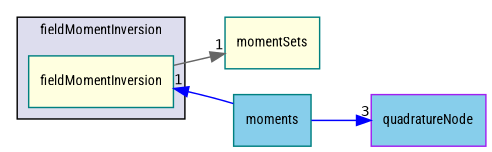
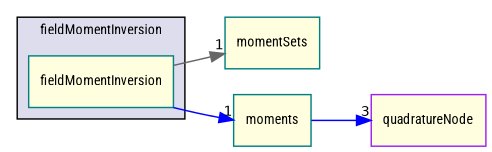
edge "moments" -> "fieldMomentInversion": reversed
node "moments": fillcolor skyblue -> lightyellow
node "quadratureNode": fillcolor skyblue -> lightyellow
